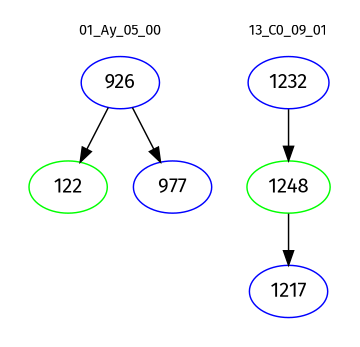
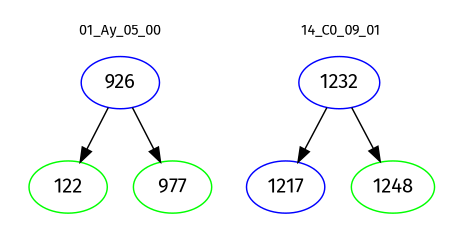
cluster "13_C0_09_01": label "13_C0_09_01" -> "14_C0_09_01"
node "977": color blue -> green
edge "1248" -> "1217": now "1232" -> "1217"
